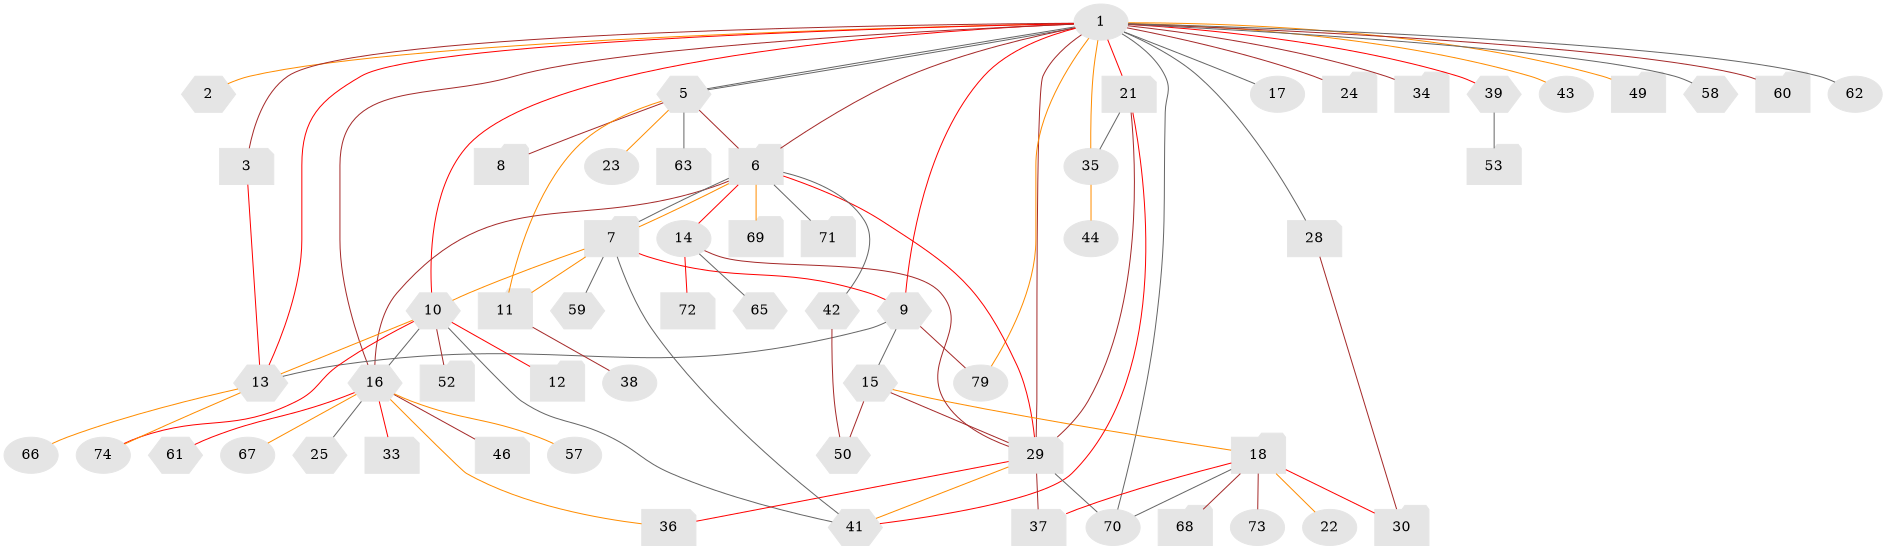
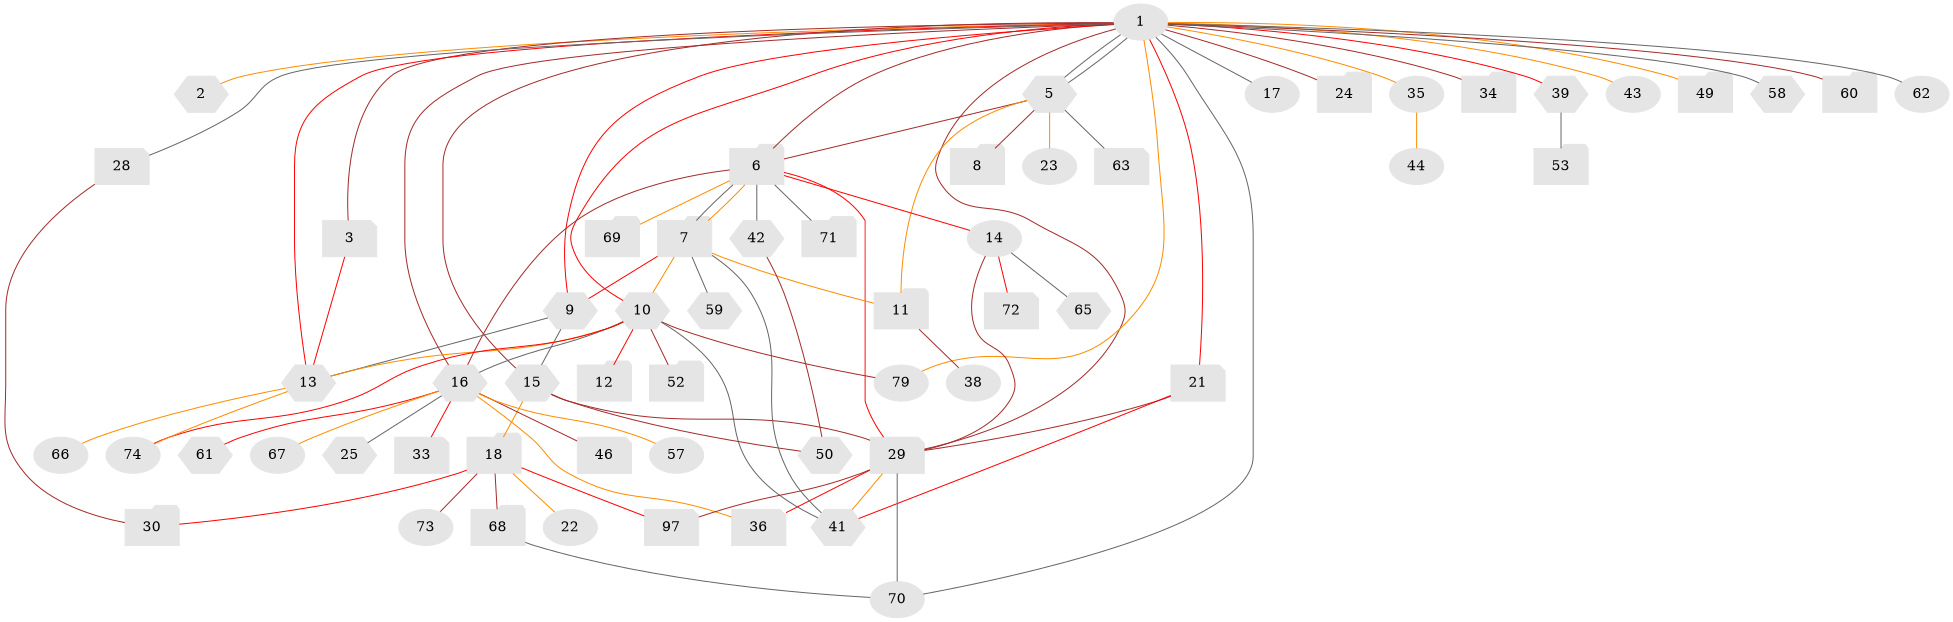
edge "1" -- "15": added
edge "21" -- "35": removed
edge "9" -- "79": now "10" -- "79"
edge "18" -- "70": now "68" -- "70"
node "37": label "37" -> "97"
